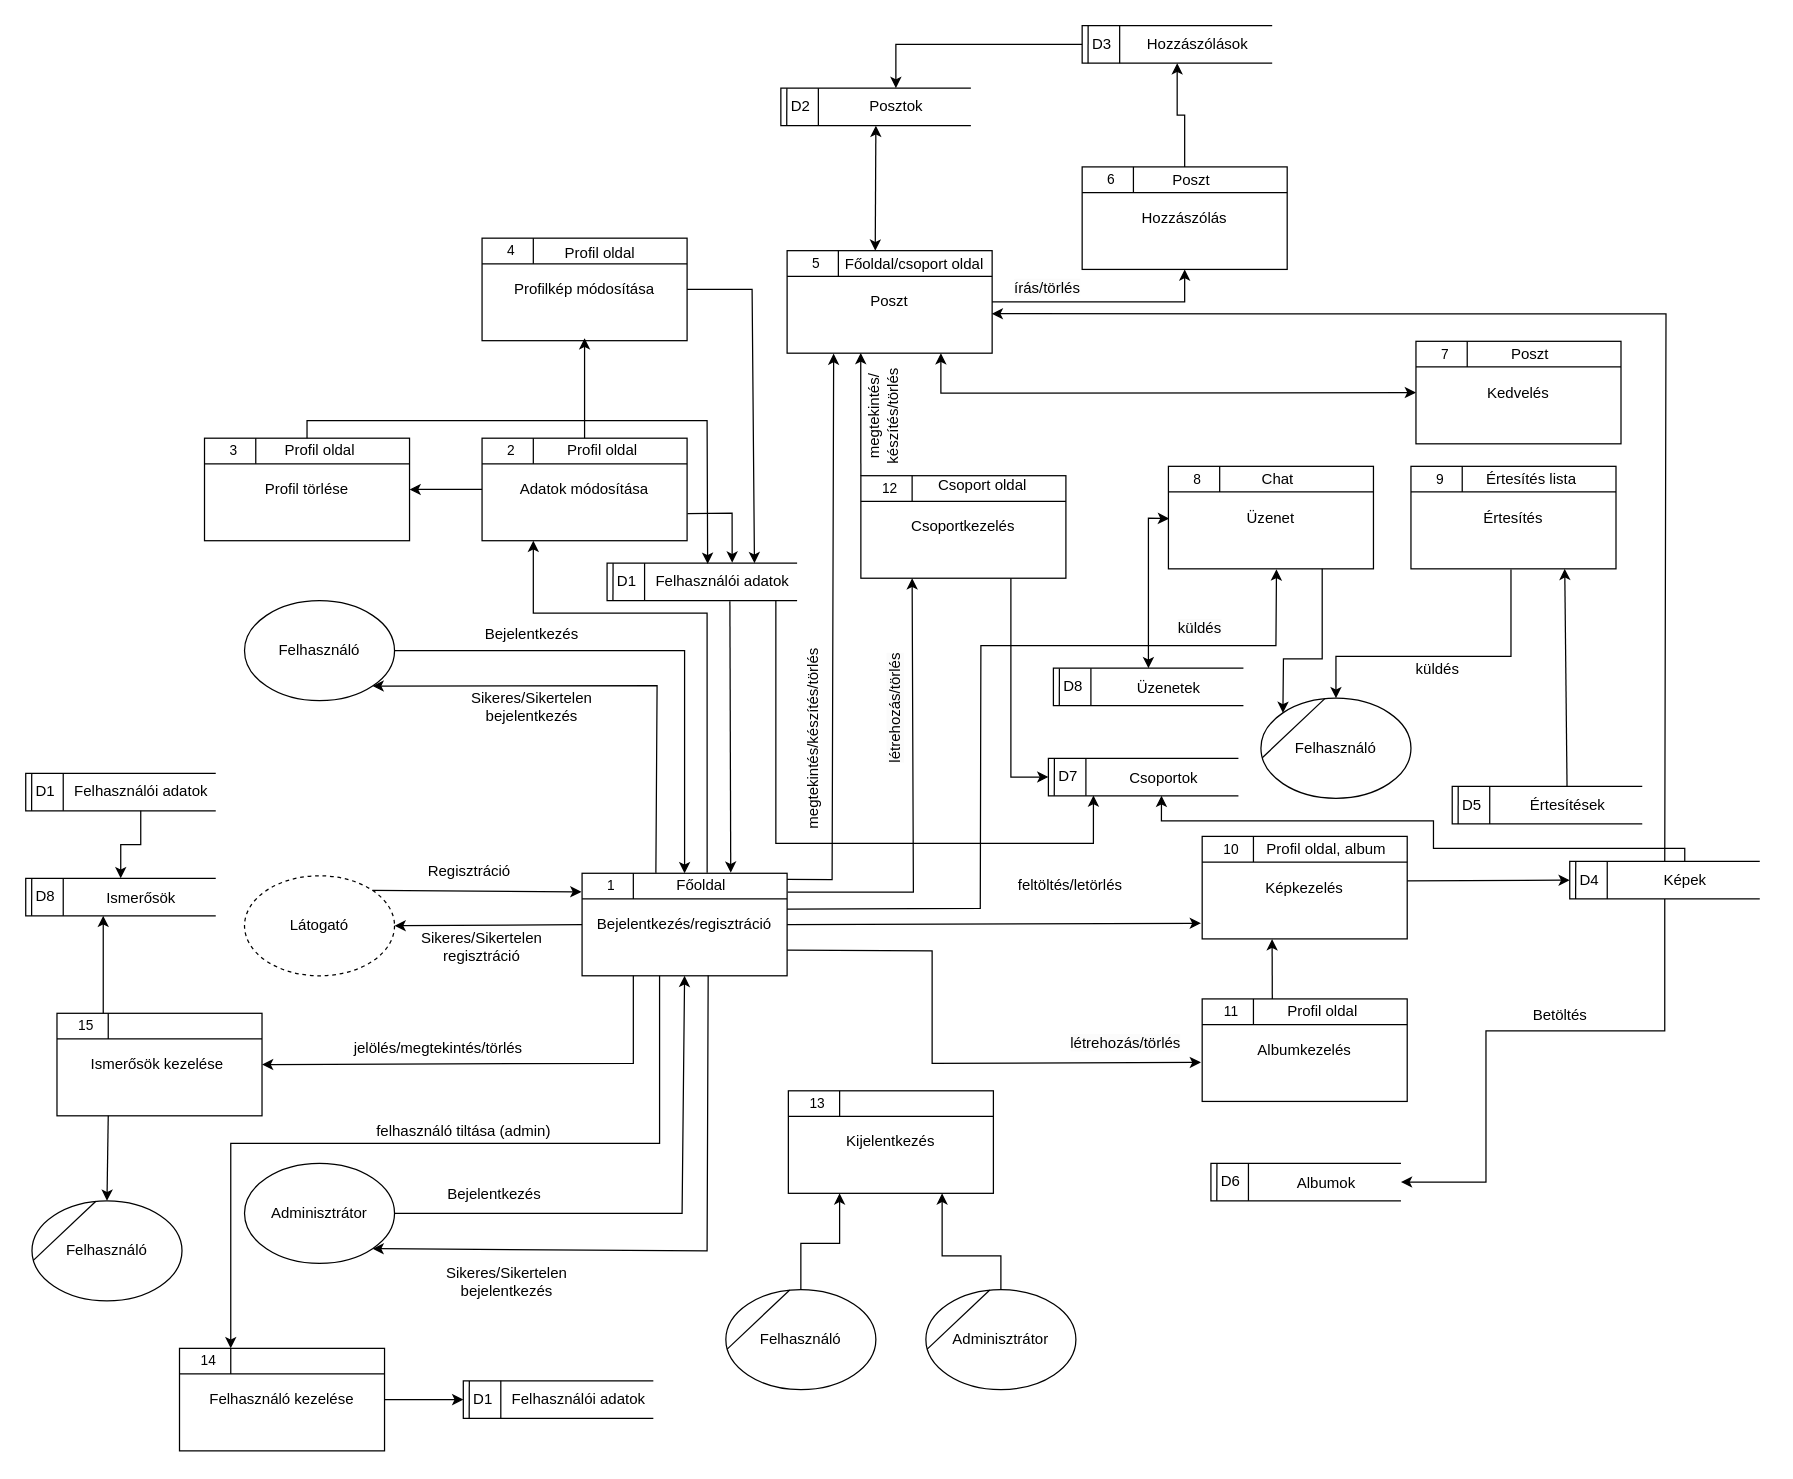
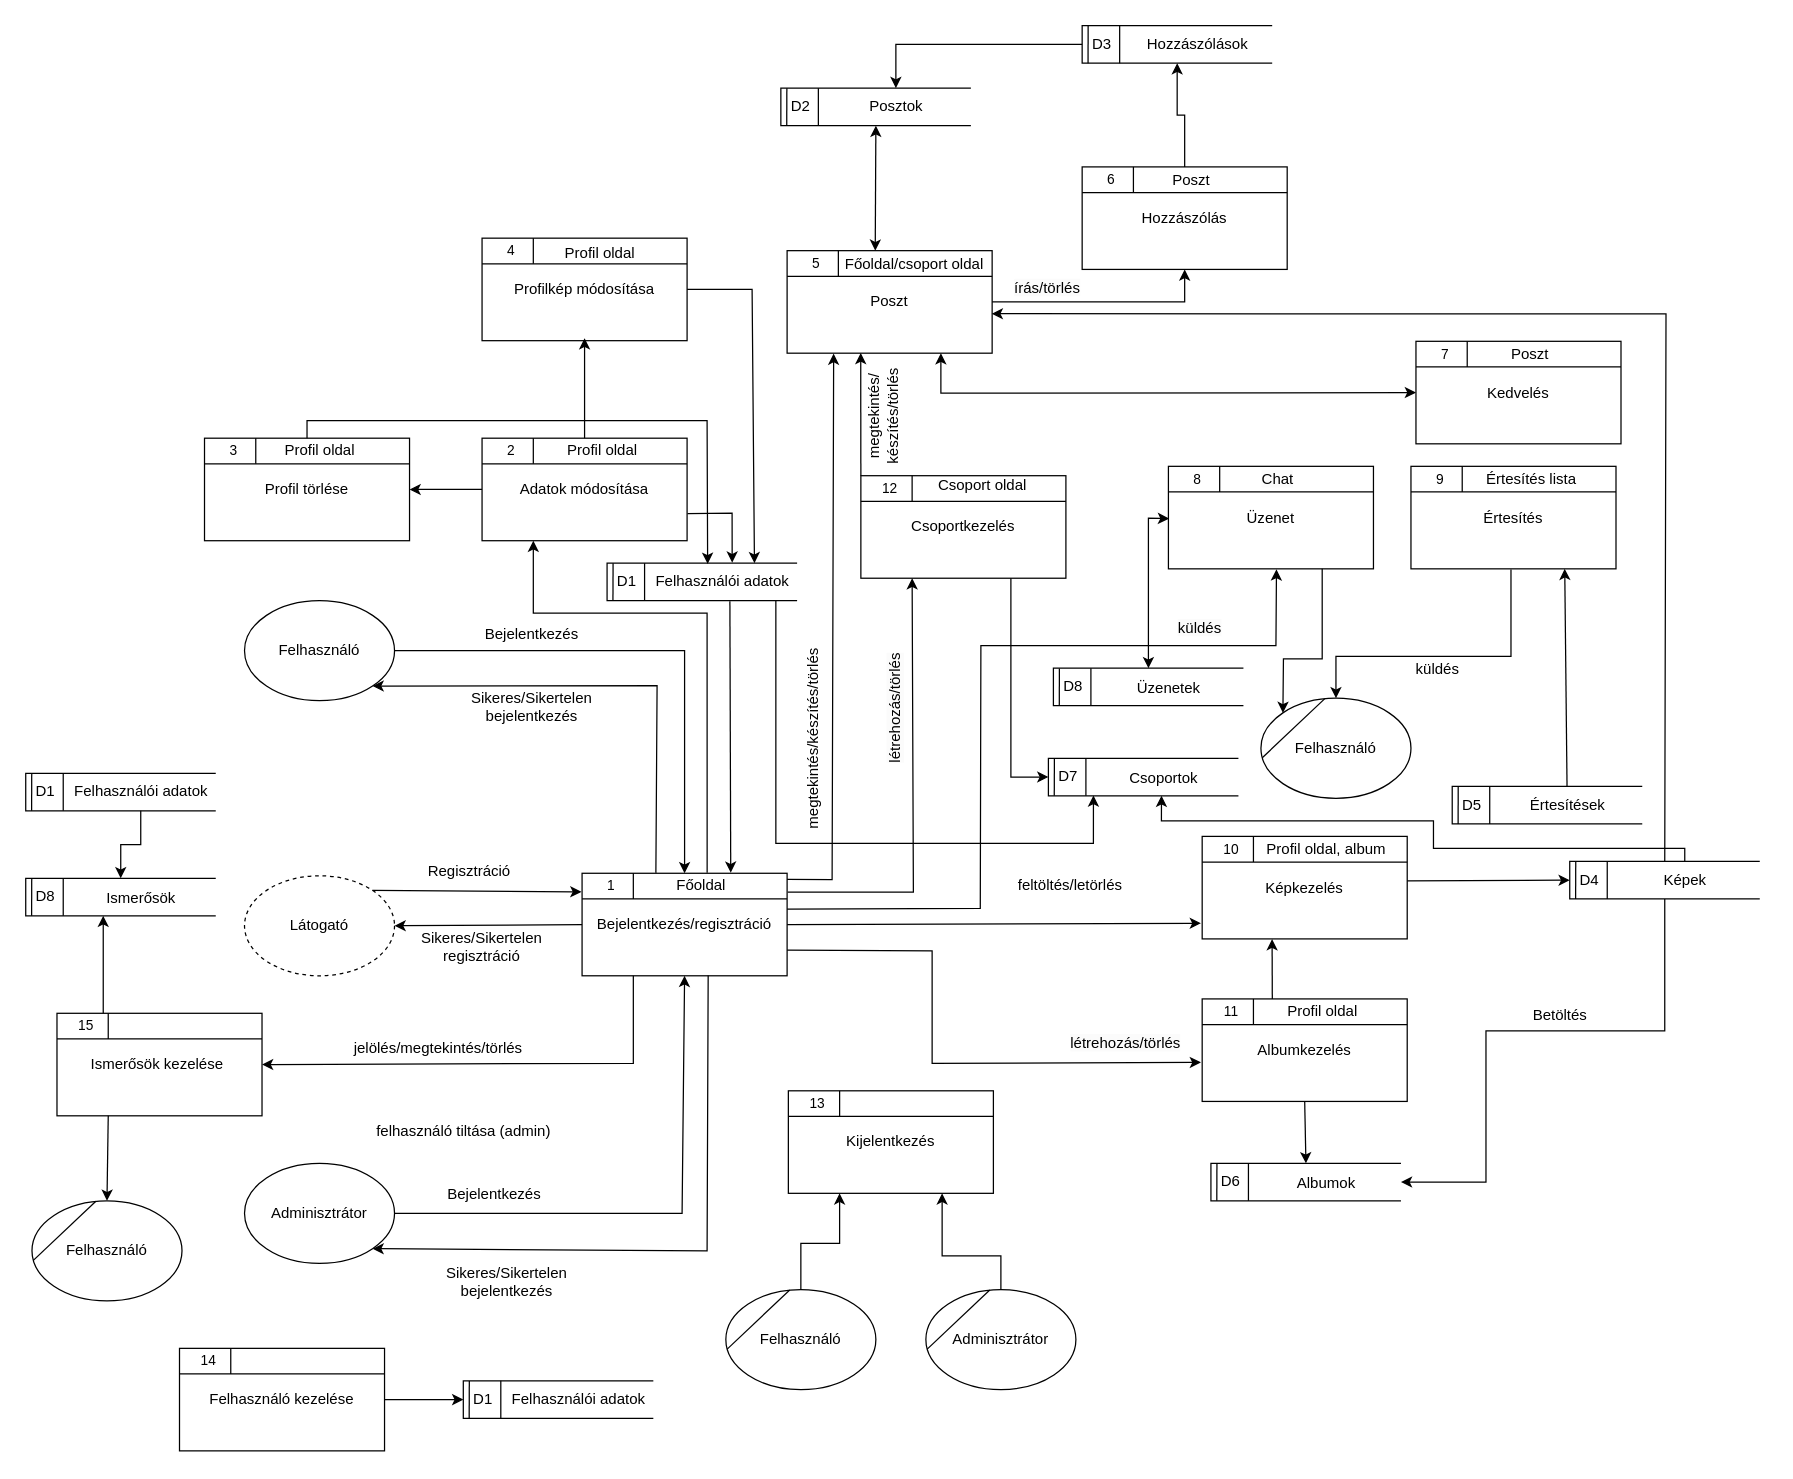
edge "Albumkezelés" -> "D6": added
edge "Bejelentkezés/regisztráció" -> "Felhasználó kezelése": removed
